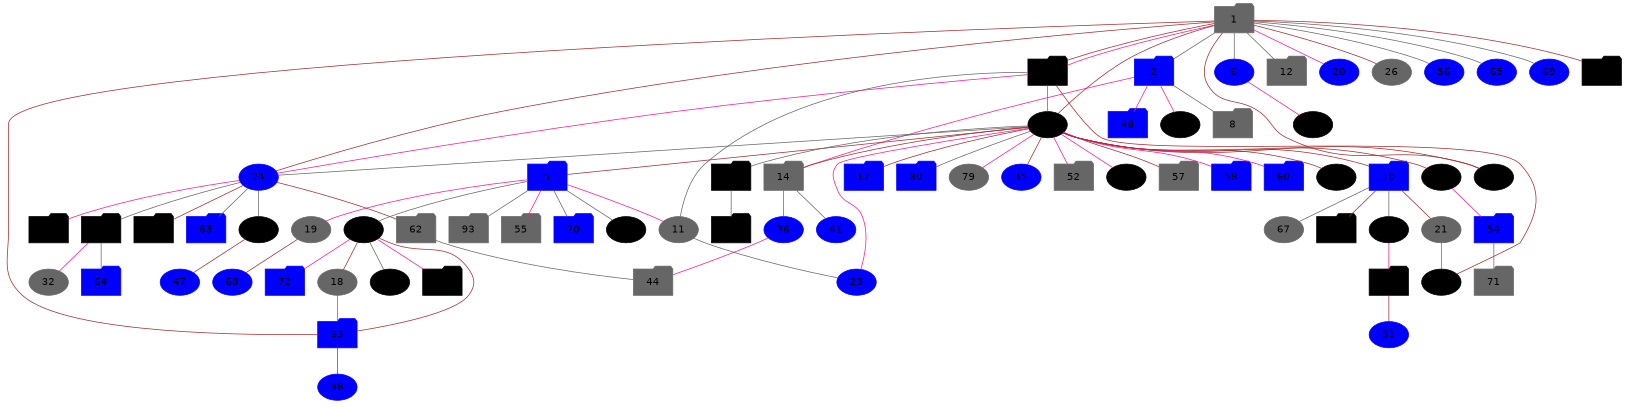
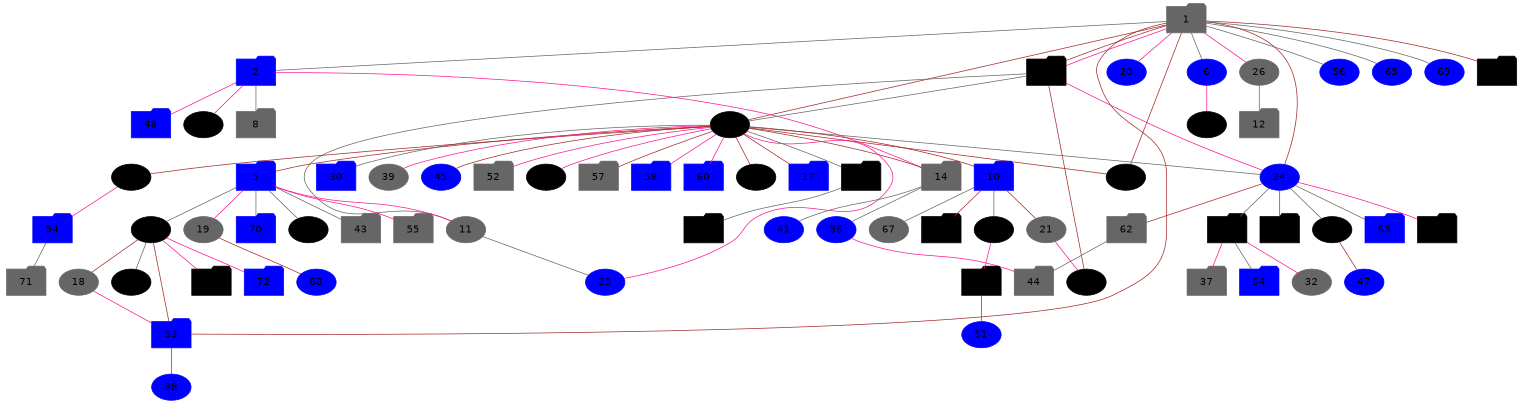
edge "1" -- "26": color brown -> deeppink
edge "1" -- "12": now "26" -- "12"
node "79": label "79" -> "39"
node "93": label "93" -> "43"
node "37": added
